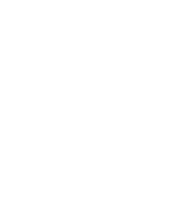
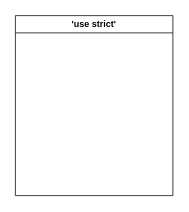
node "'use strict'": added
